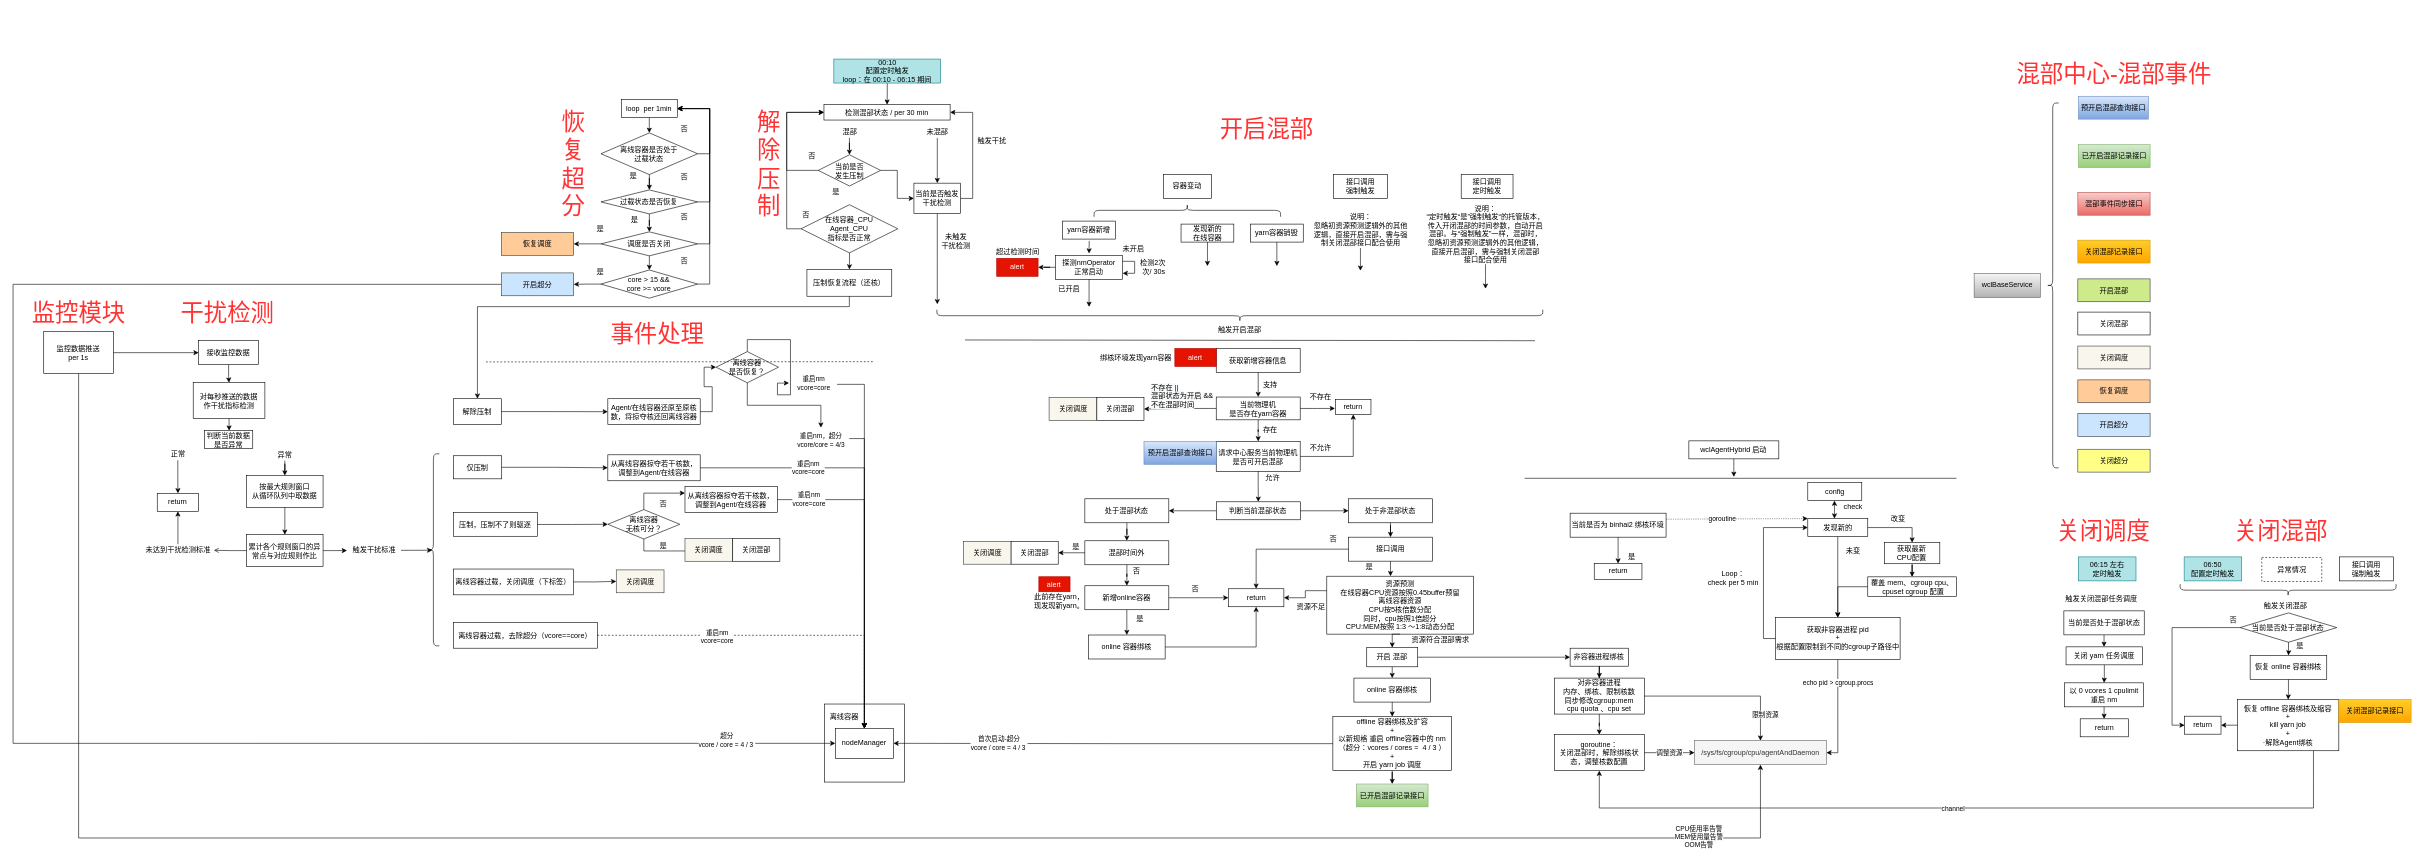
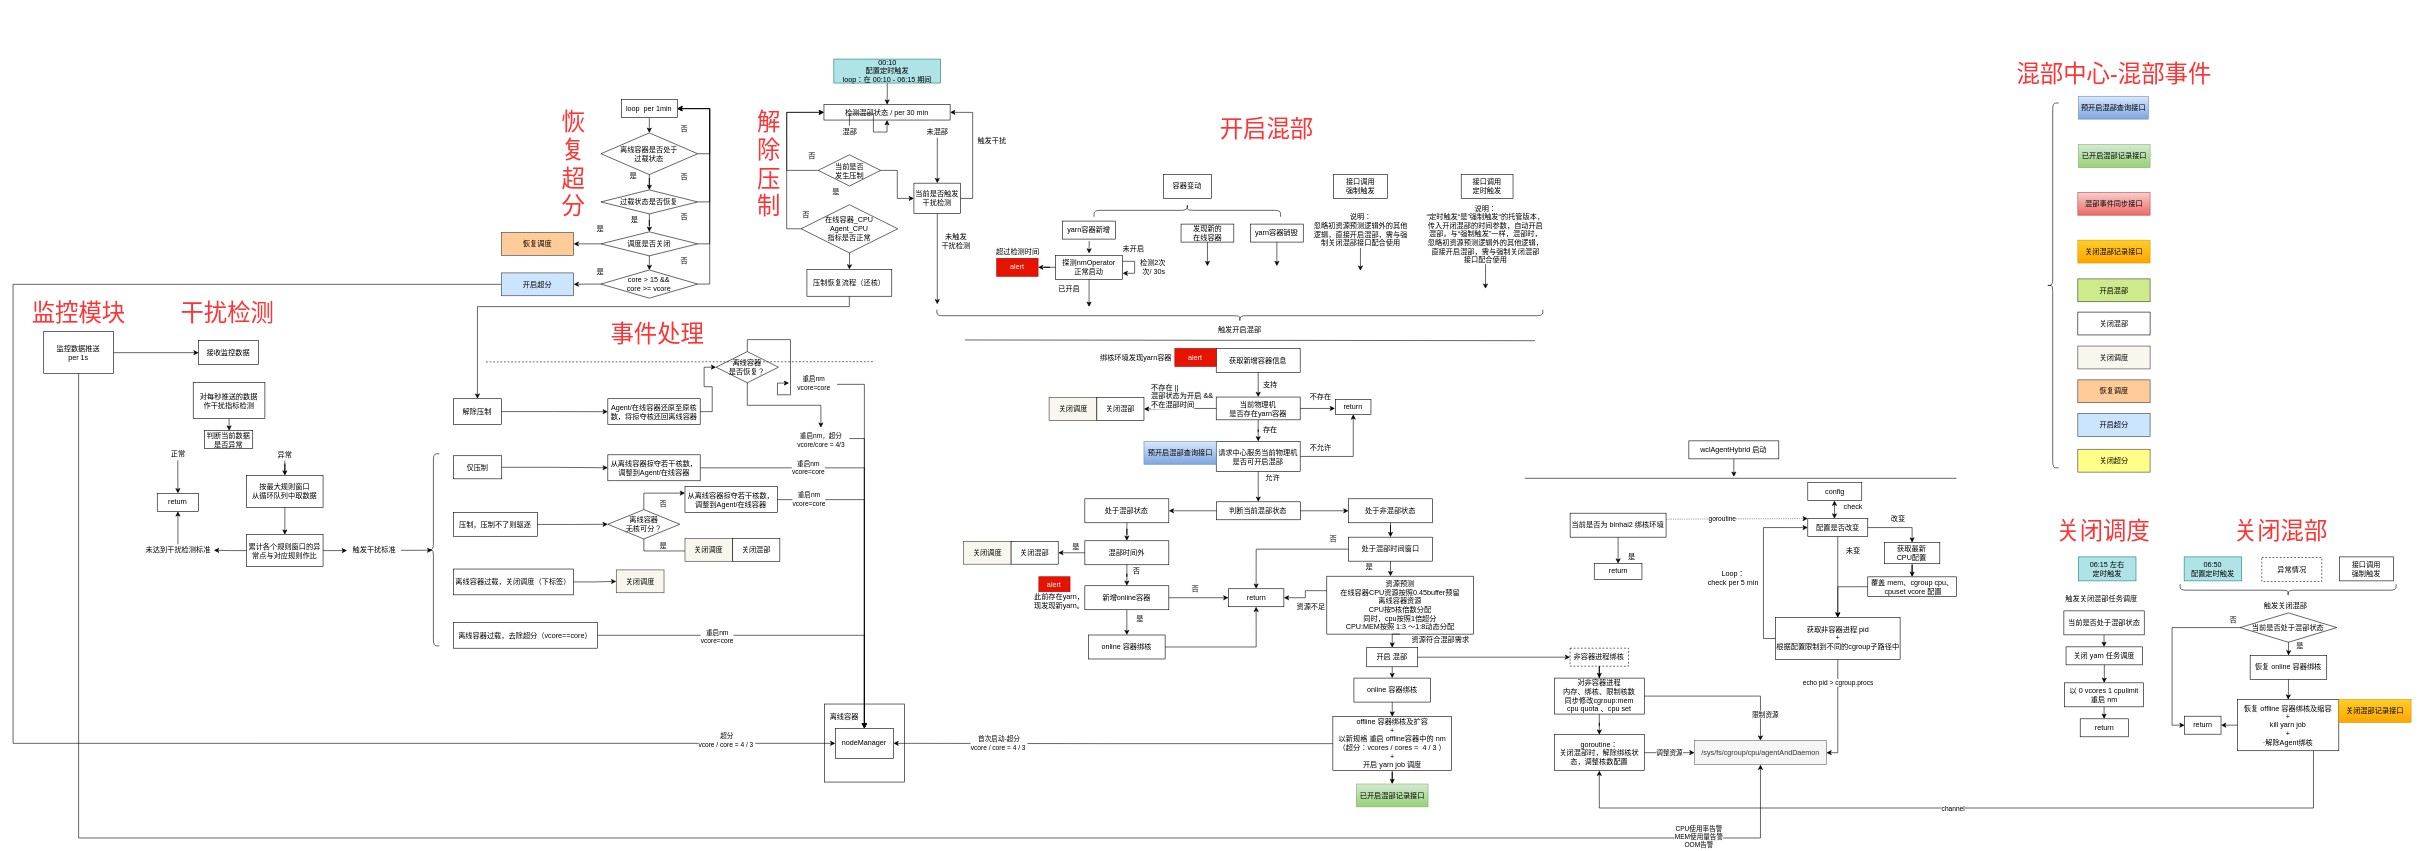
edge "混部" -> "当前是否 发生压制": now "混部" -> "检测混部状态 / per 30 min"
node "wclBaseService": removed
edge "接收监控数据" -> "对每秒推送的数据 作干扰指标检测": removed
node "发现新的": label "发现新的" -> "配置是否改变"
node "接口调用": label "接口调用" -> "处于混部时间窗口"
edge "累计各个规则窗口的异常点与对应规则作比" -> "未达到干扰检测标准": arrowhead open -> classic
node "覆盖 mem、cgroup cpu、 cpuset cgroup 配置": label "覆盖 mem、cgroup cpu、 cpuset cgroup 配置" -> "覆盖 mem、cgroup cpu、 cpuset vcore 配置"
edge "离线容器过载，去除超分（vcore==core）" -> "nodeManager": style dashed -> solid
node "非容器进程绑核": style solid -> dashed
